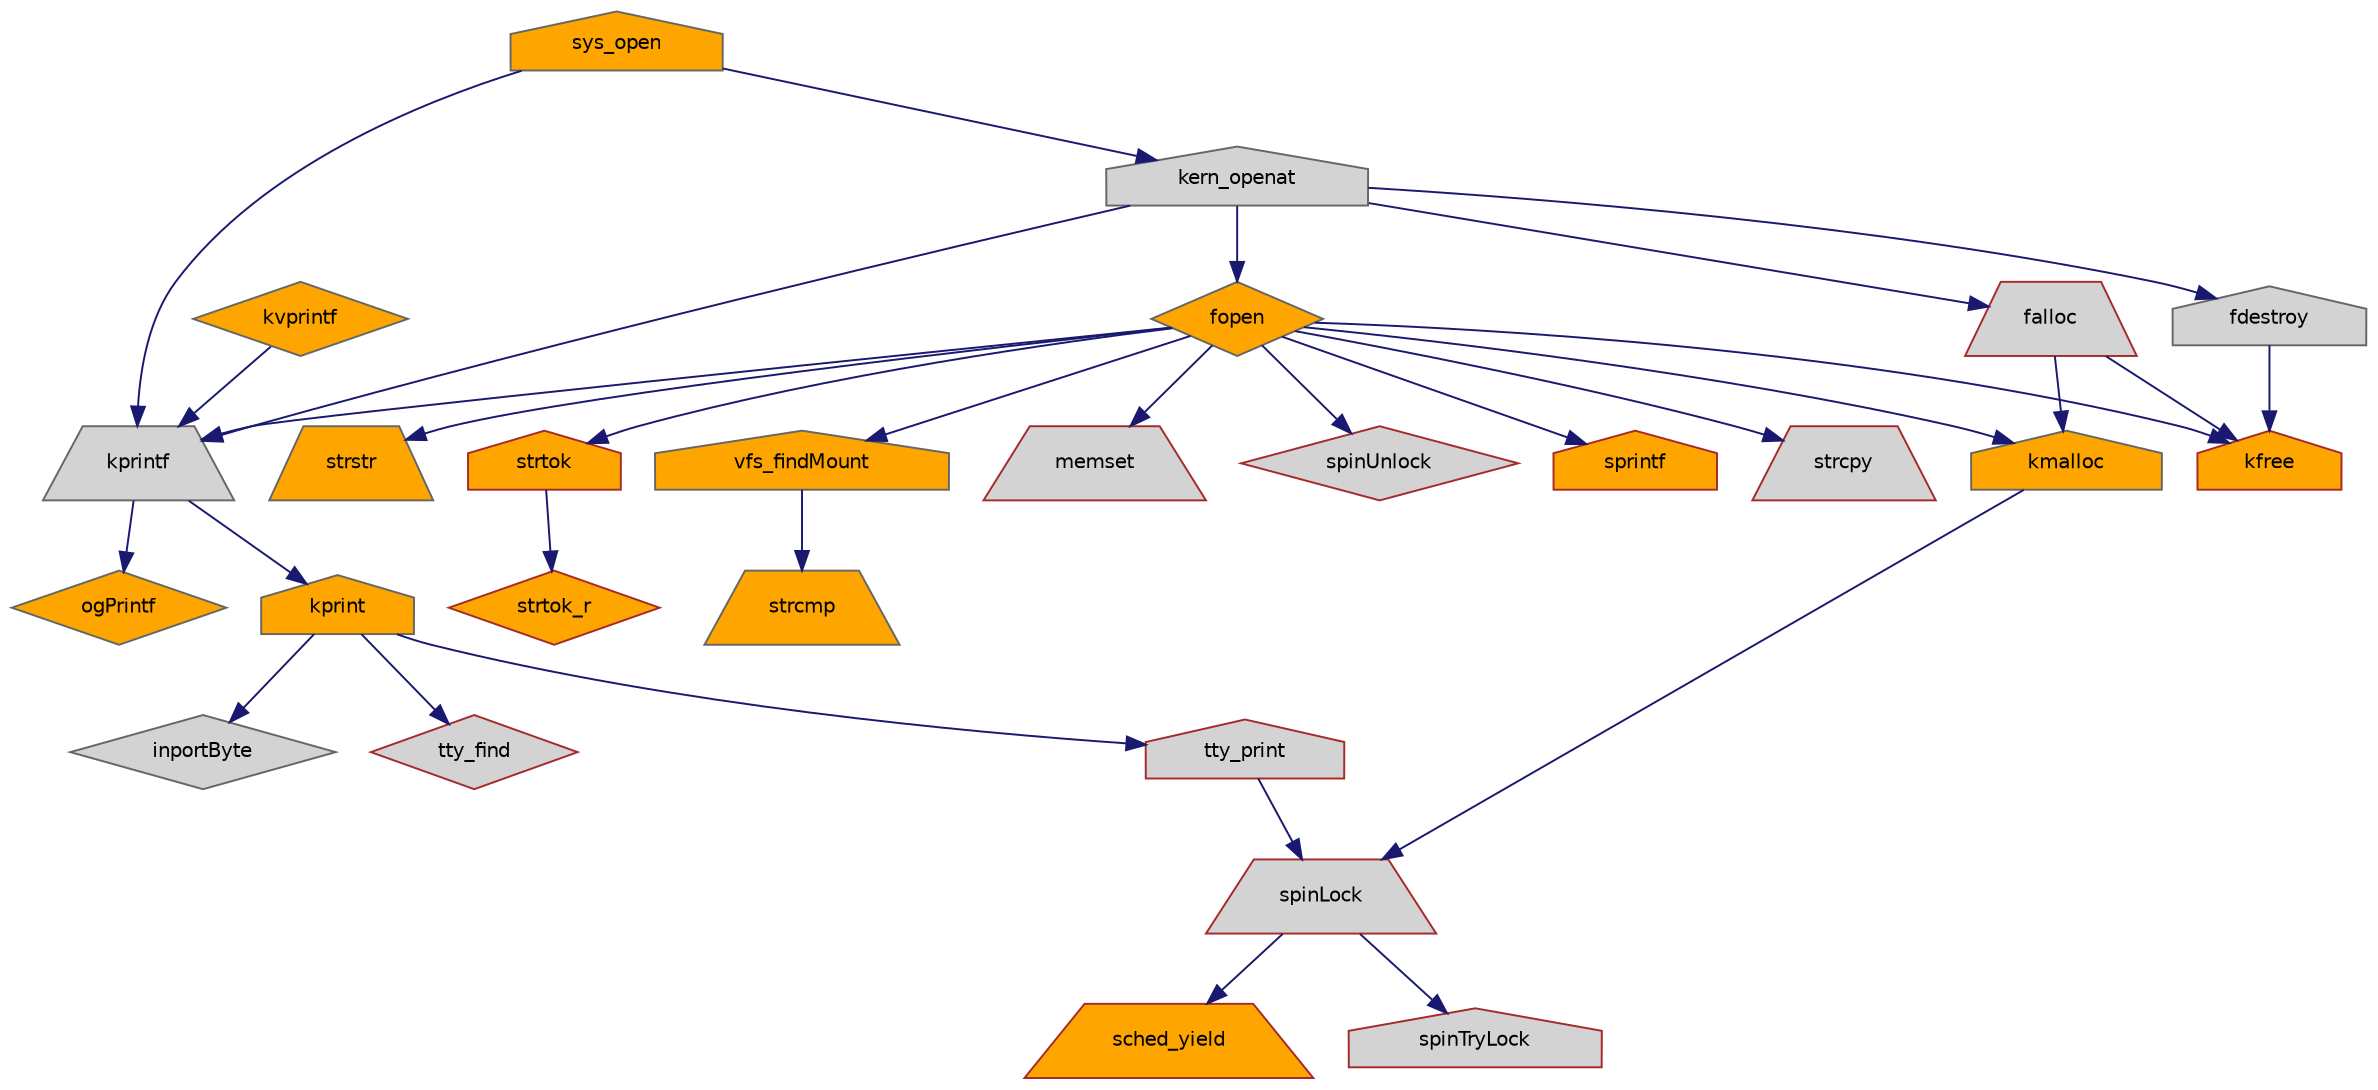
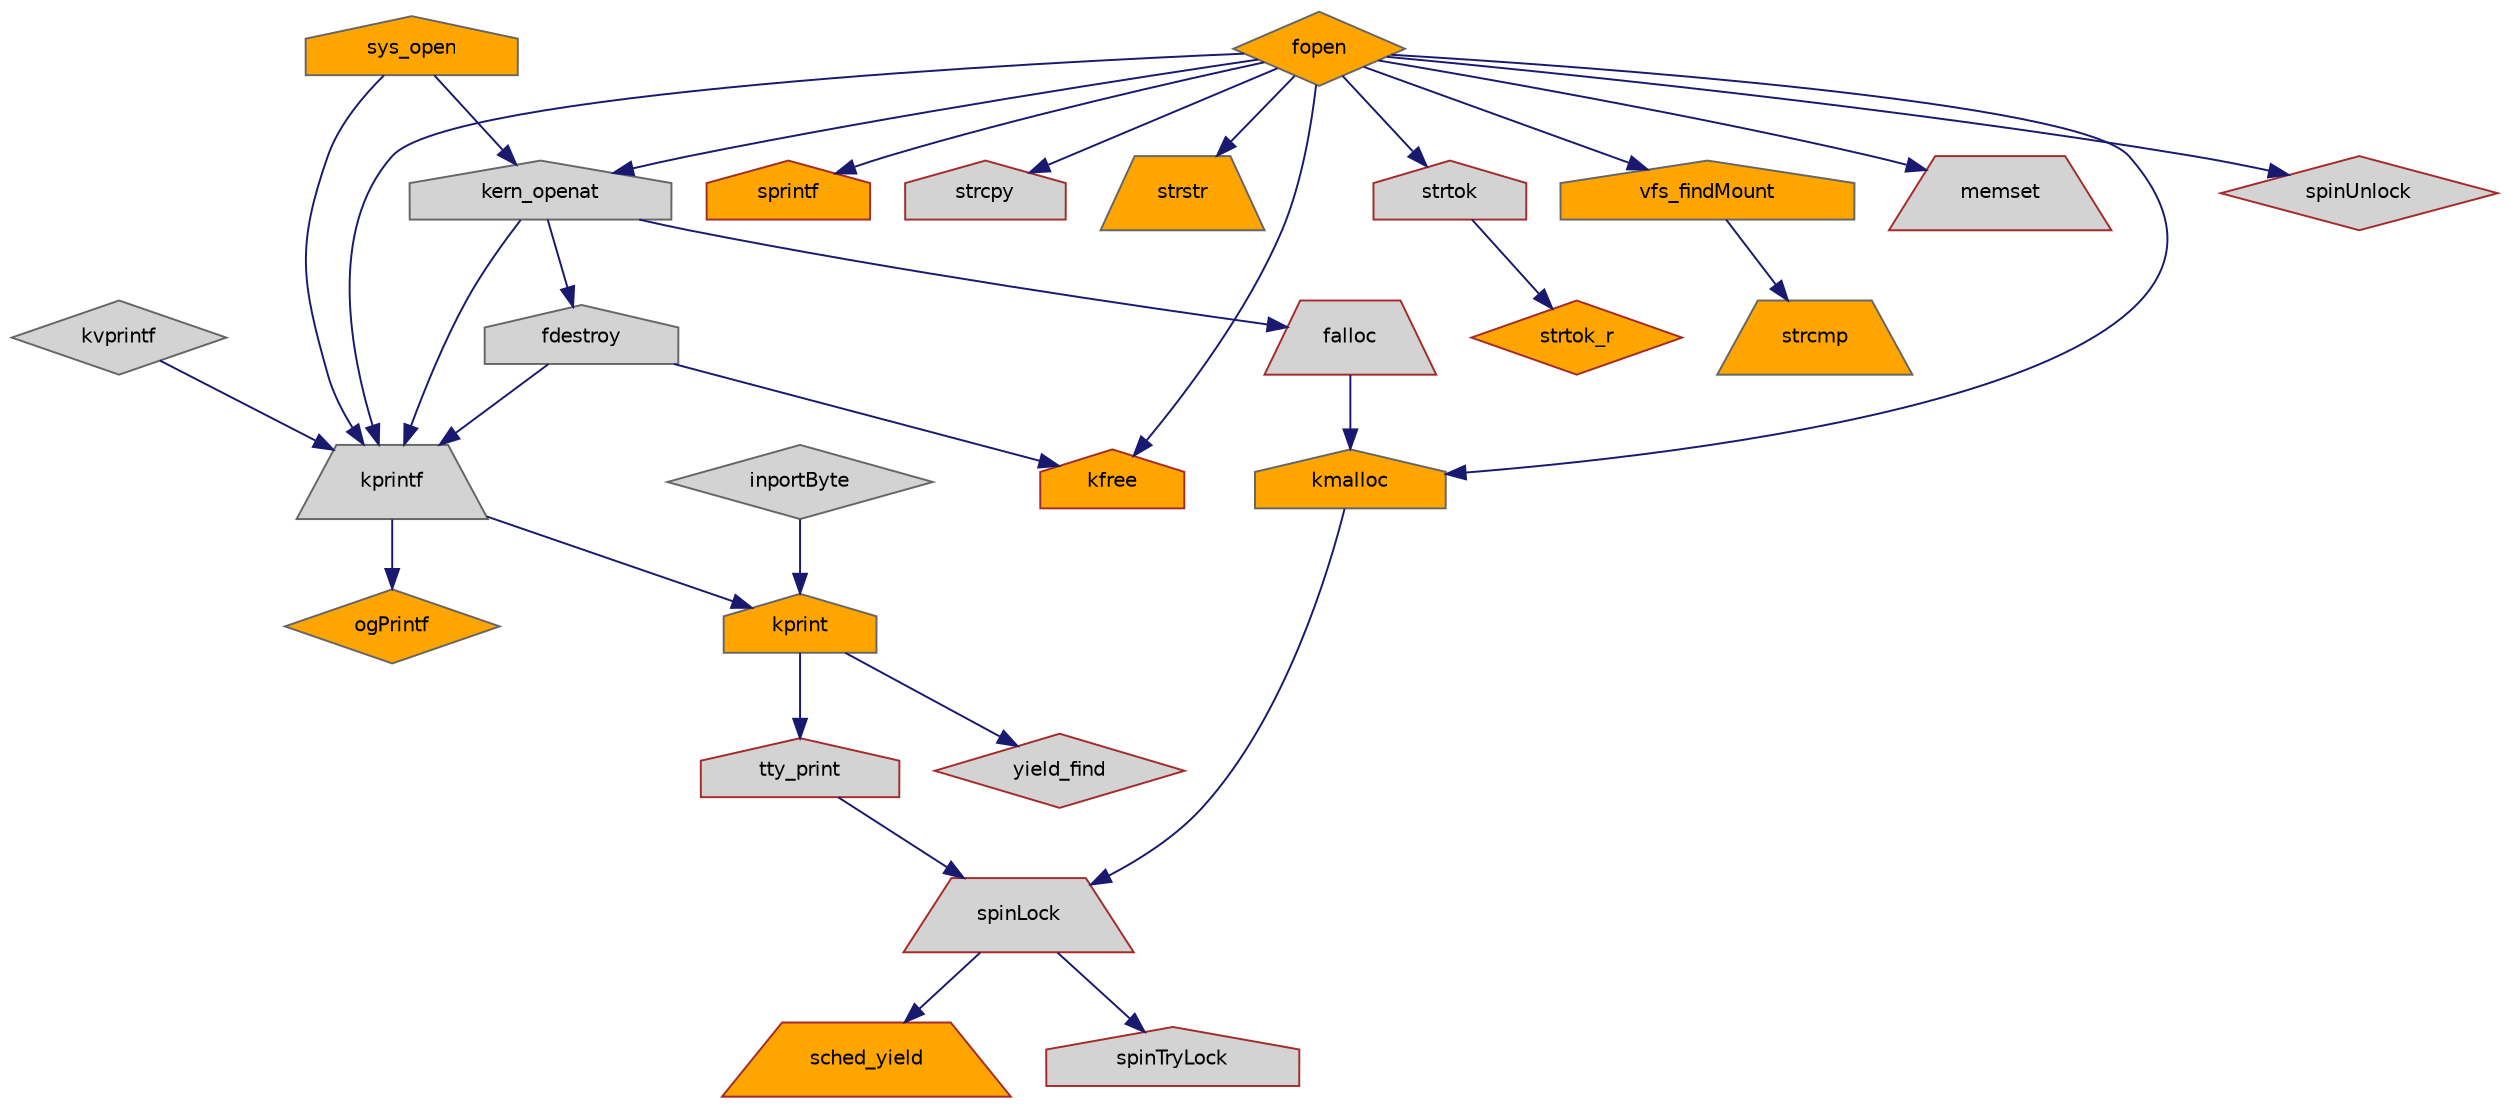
edge "kern_openat" -> "fopen": reversed
node "kvprintf": fillcolor orange -> lightgrey
edge "falloc" -> "kfree": removed
edge "fdestroy" -> "kprintf": added
node "strtok": fillcolor orange -> lightgrey
node "strcpy": shape trapezium -> house
edge "kprint" -> "inportByte": reversed
node "tty_find": label "tty_find" -> "yield_find"
